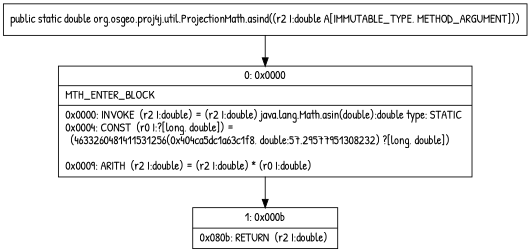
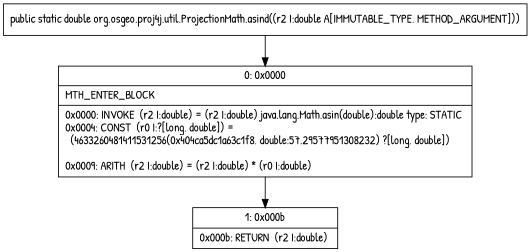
node "1: 0x000b": text "0x080b: RETURN  (r2 I:double)" -> "0x000b: RETURN  (r2 I:double)"
